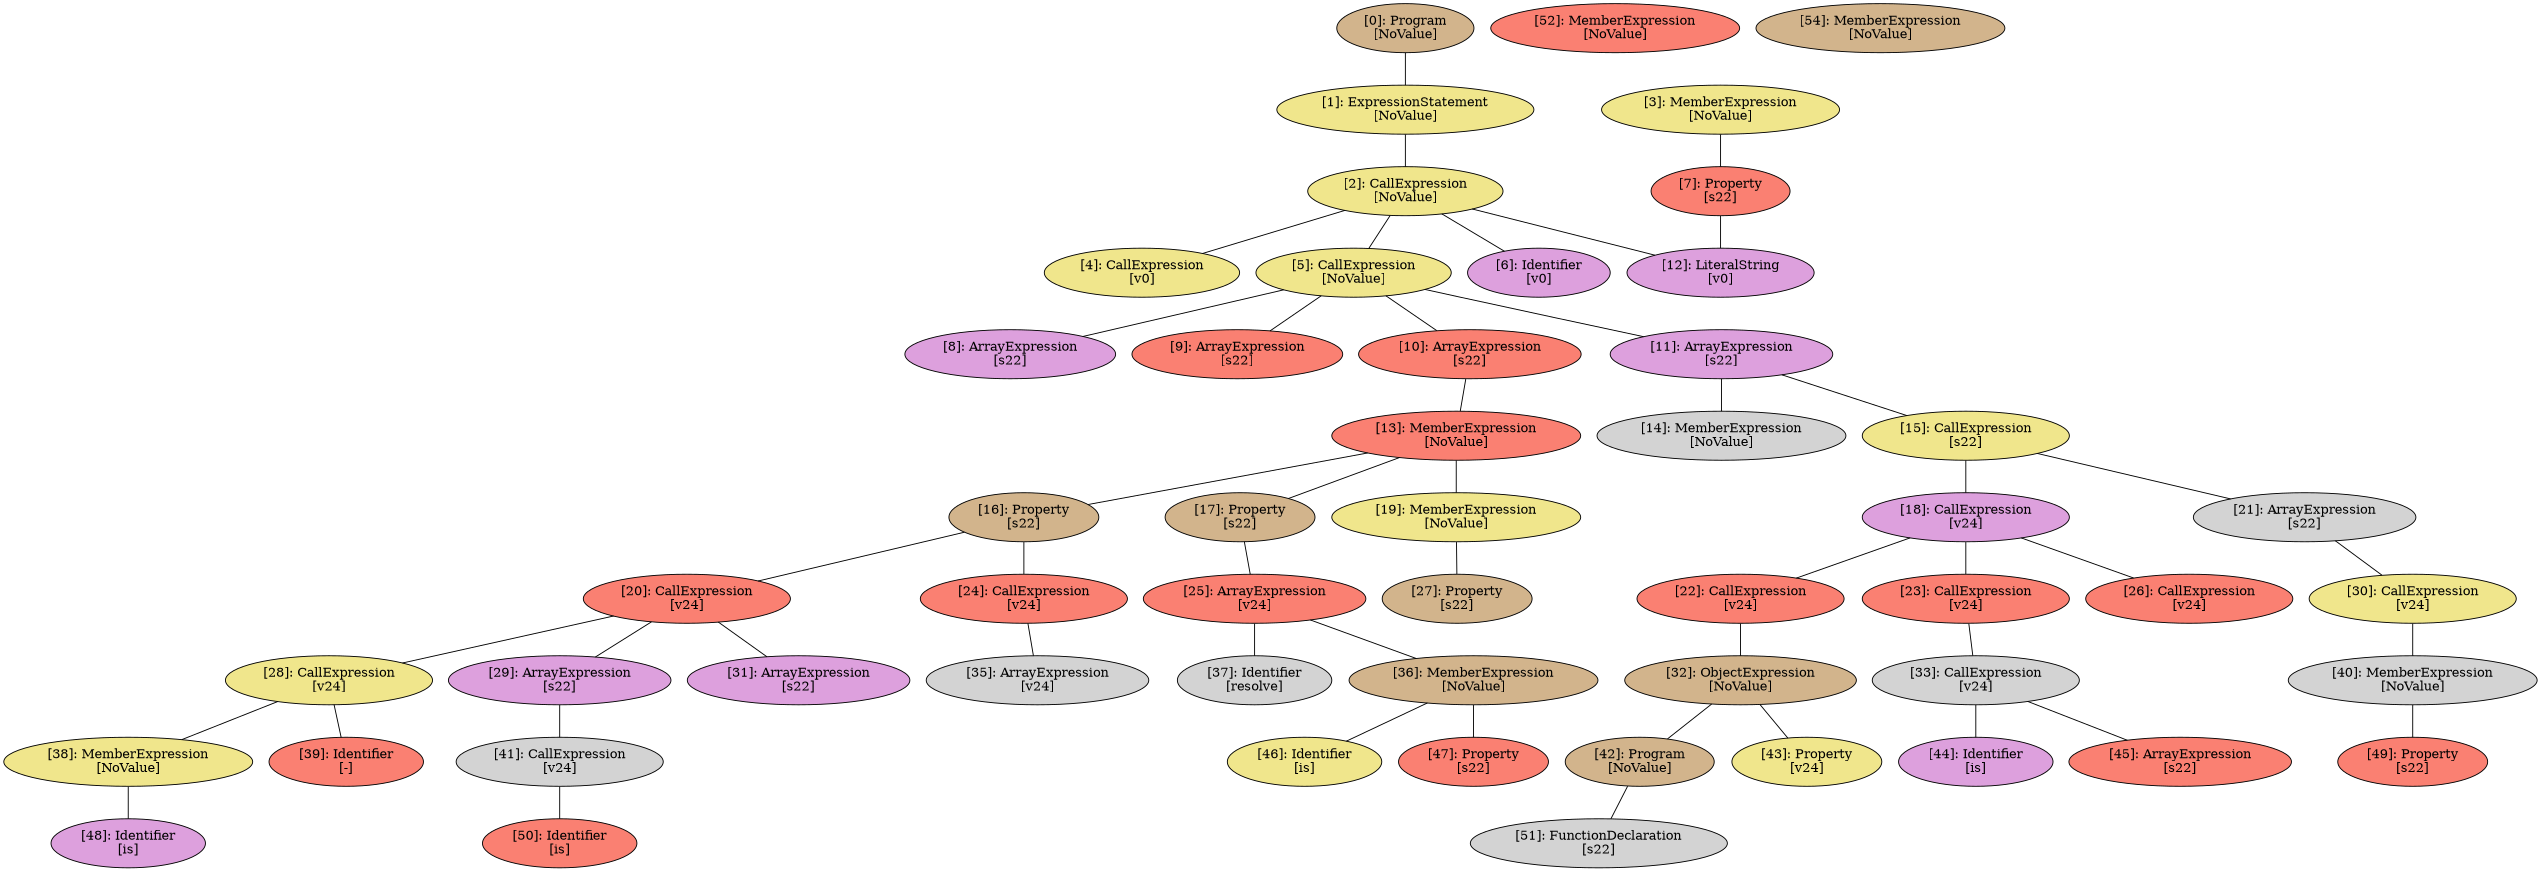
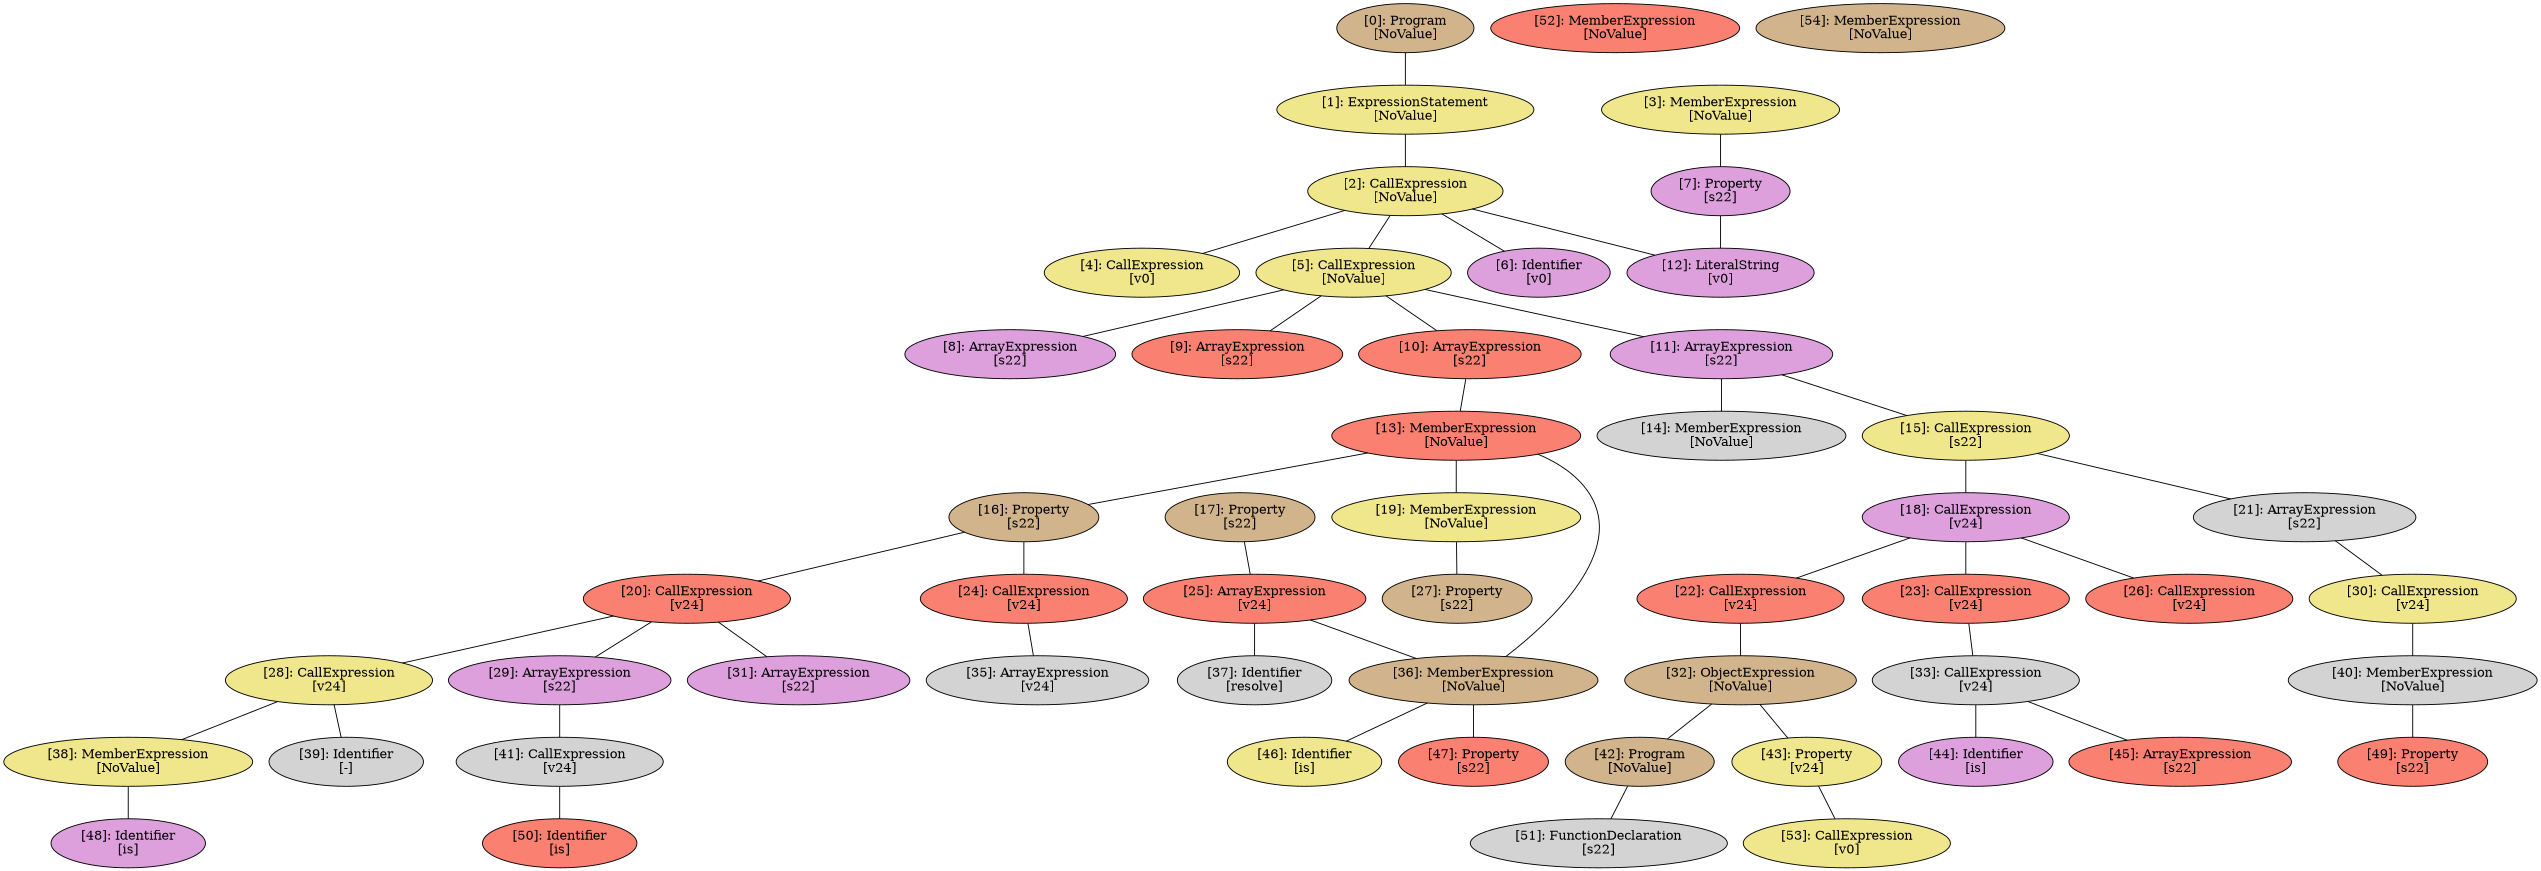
node "[7]: Property [s22]": fillcolor salmon -> plum
edge "[13]: MemberExpression [NoValue]" -- "[17]: Property [s22]": now "[13]: MemberExpression [NoValue]" -- "[36]: MemberExpression [NoValue]"
node "[39]: Identifier [-]": fillcolor salmon -> lightgrey
node "[53]: CallExpression [v0]": added
